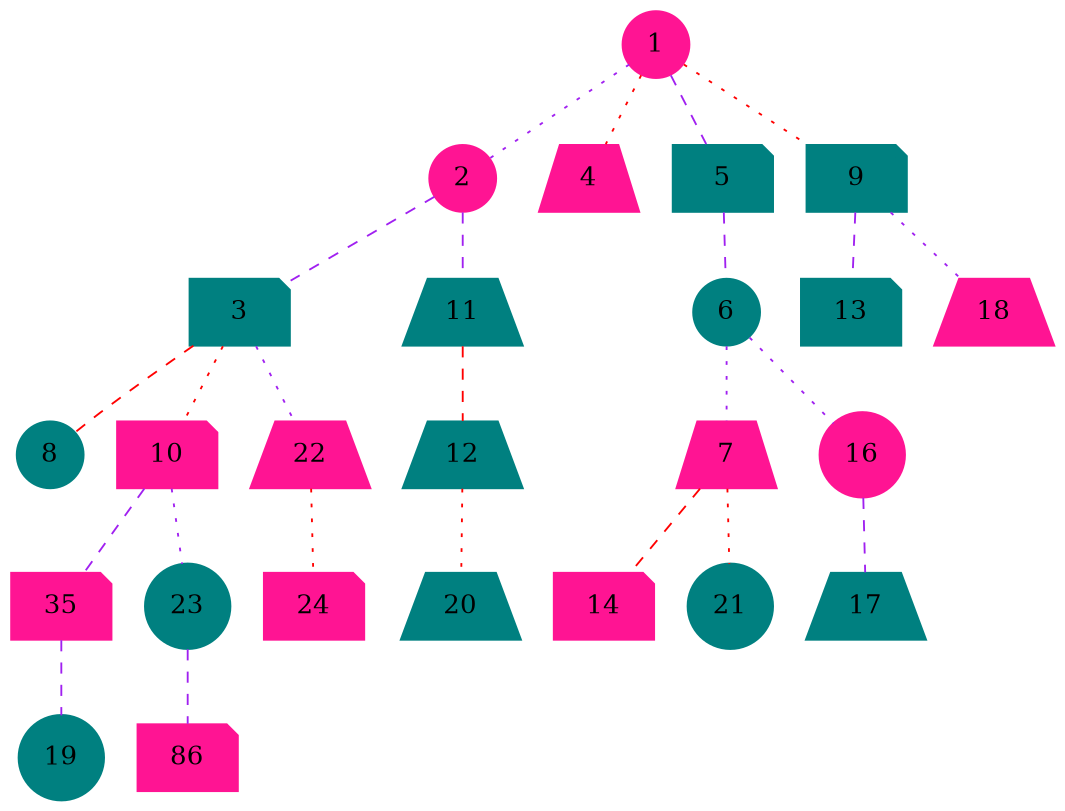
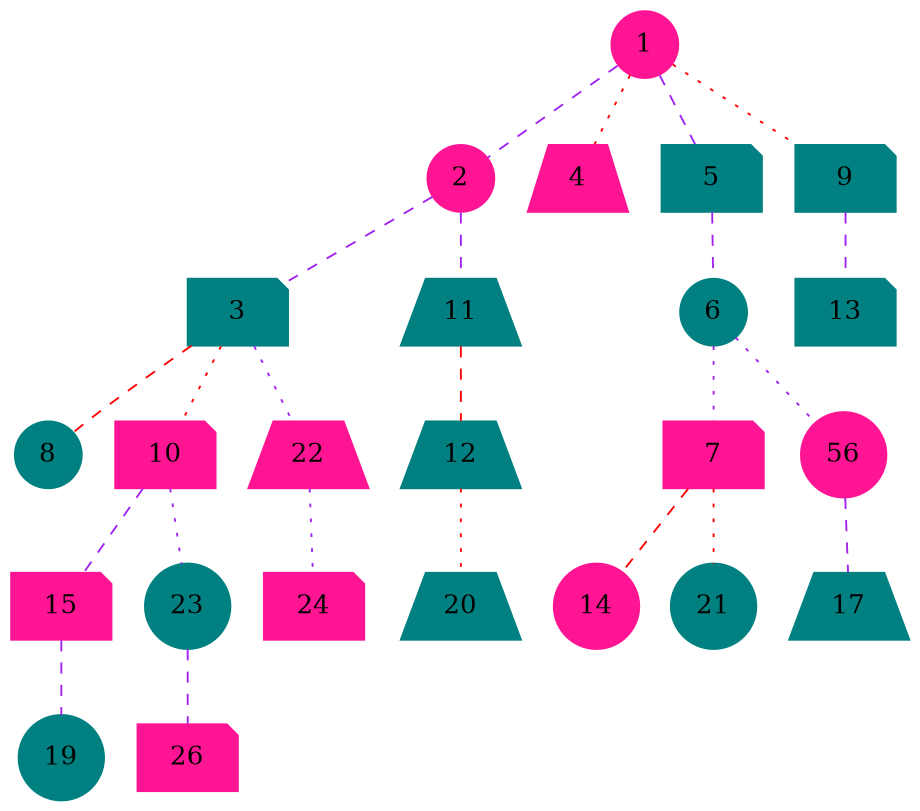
edge "1" -- "2": style dotted -> dashed
node "18": removed
node "7": shape trapezium -> note
node "16": label "16" -> "56"
edge "22" -- "24": color red -> purple
node "35": label "35" -> "15"
node "14": shape note -> circle
node "86": label "86" -> "26"
